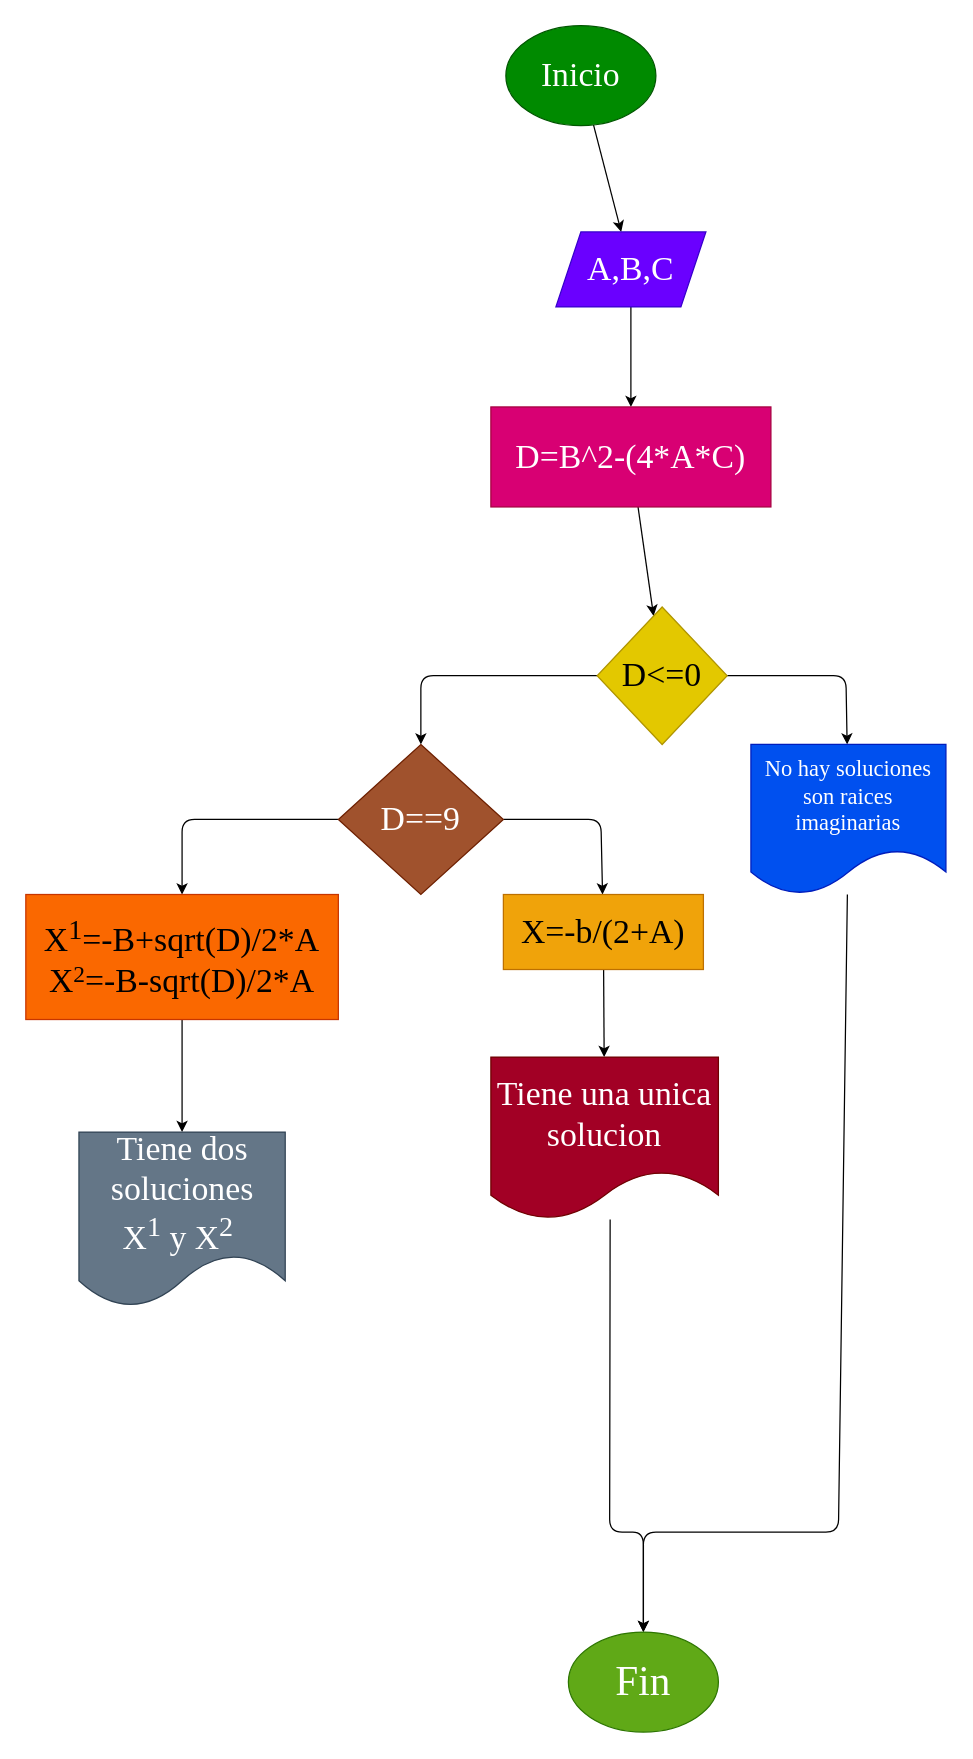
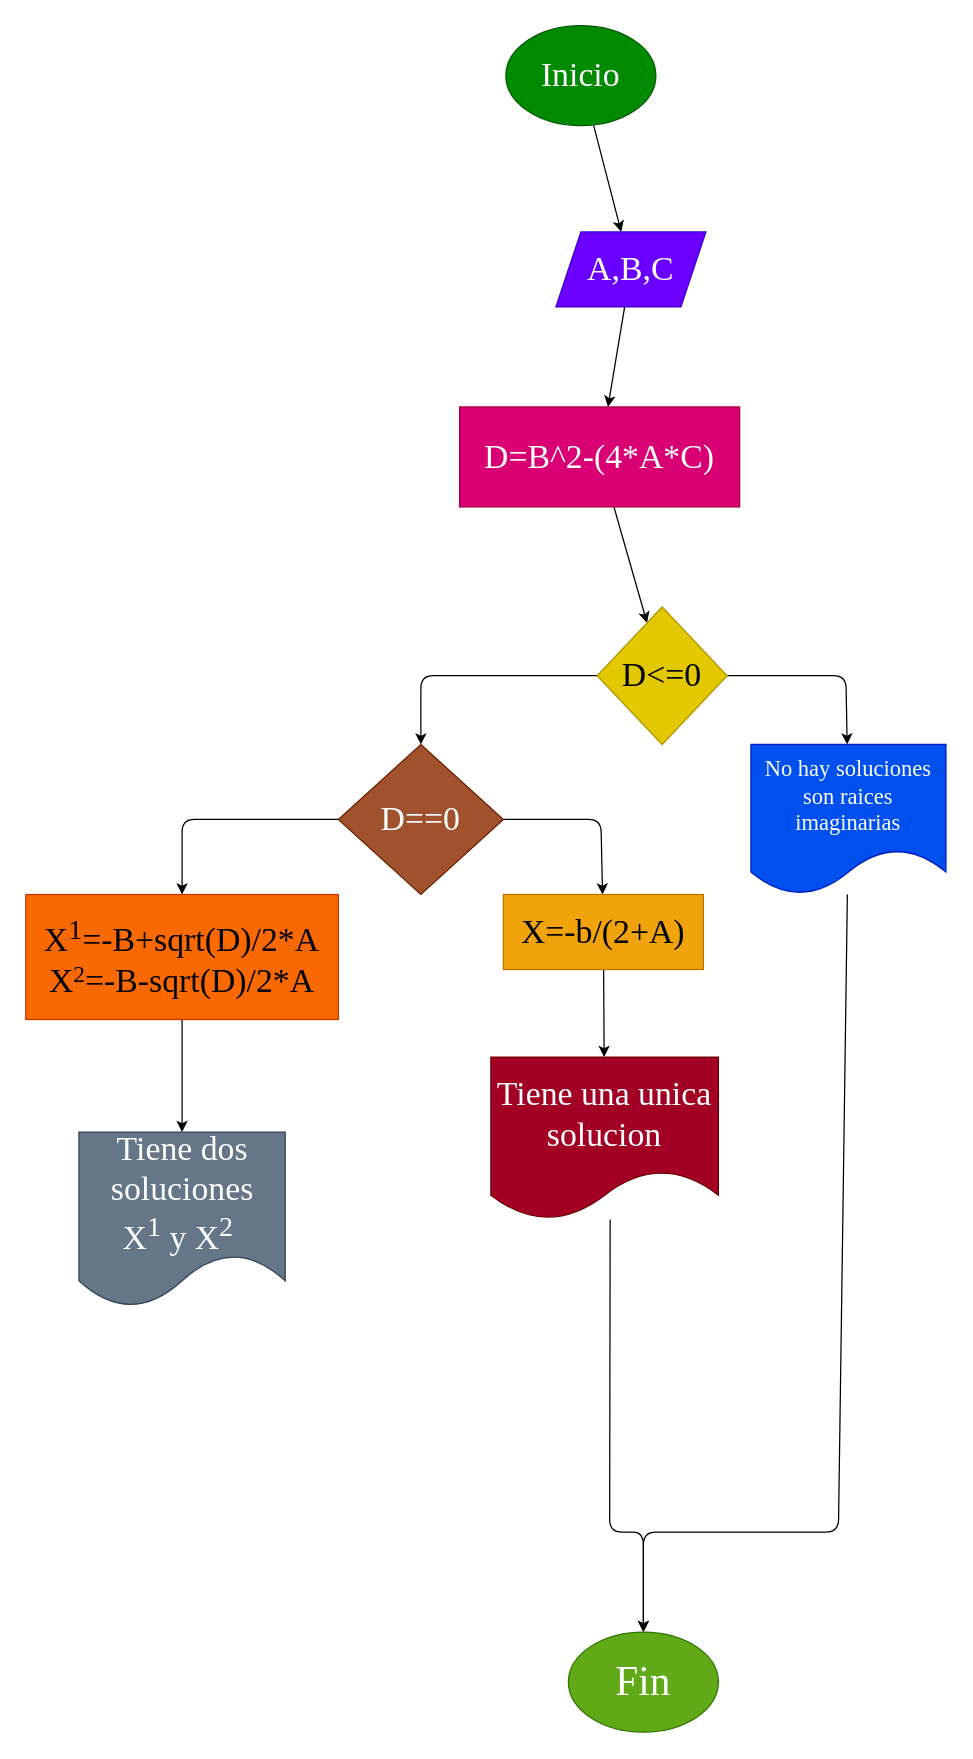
node "D=B^2-(4*A*C)": moved (631, 457) -> (599, 457)
node "D==9": label "D==9" -> "D==0"
